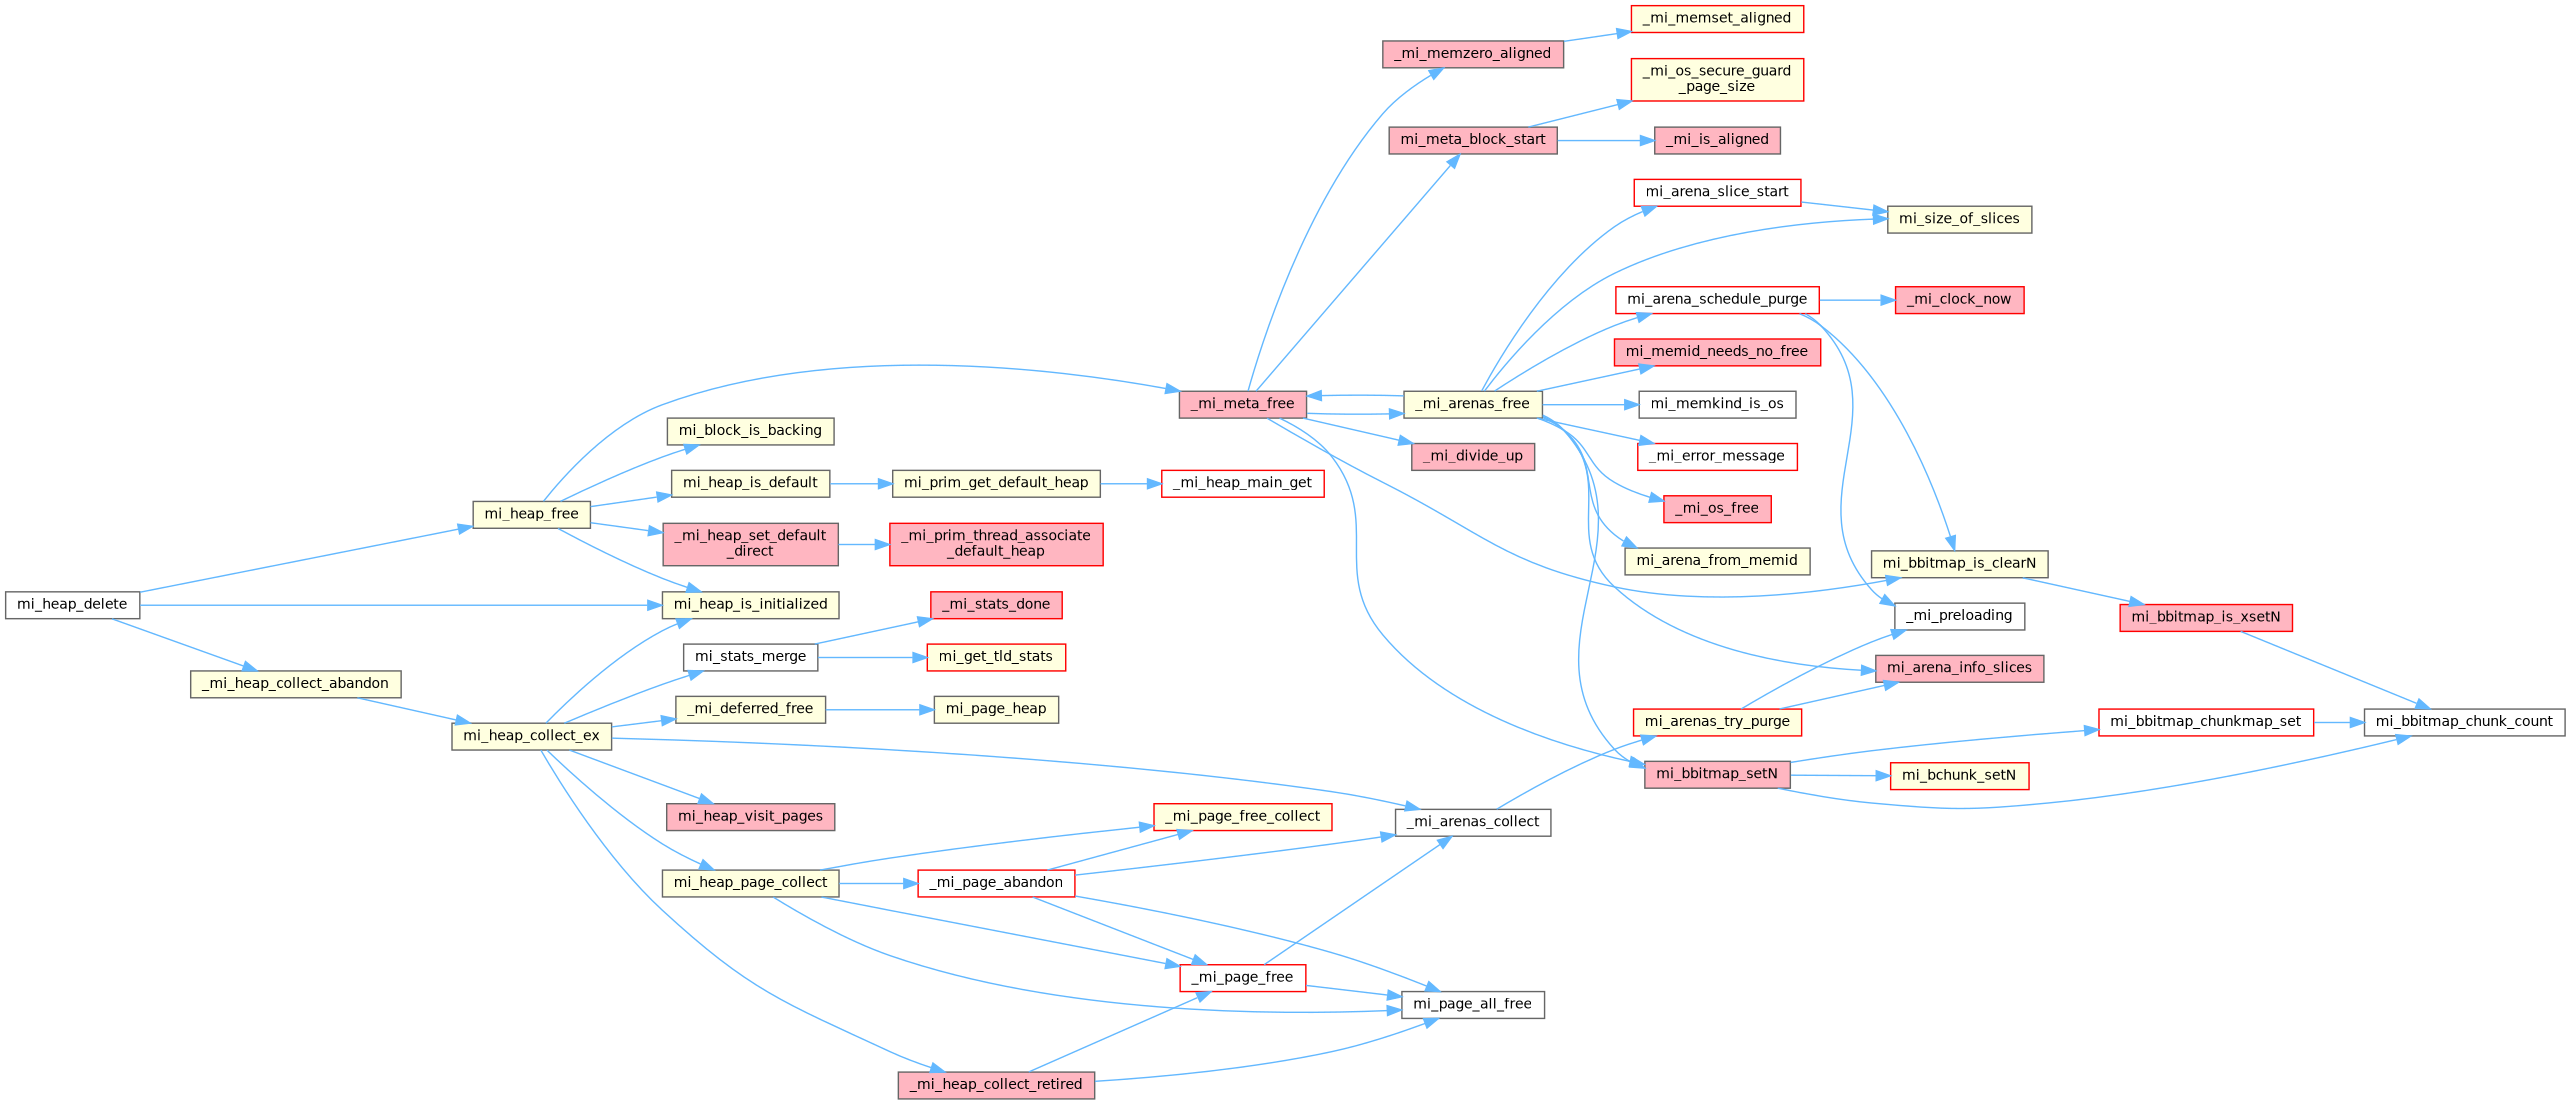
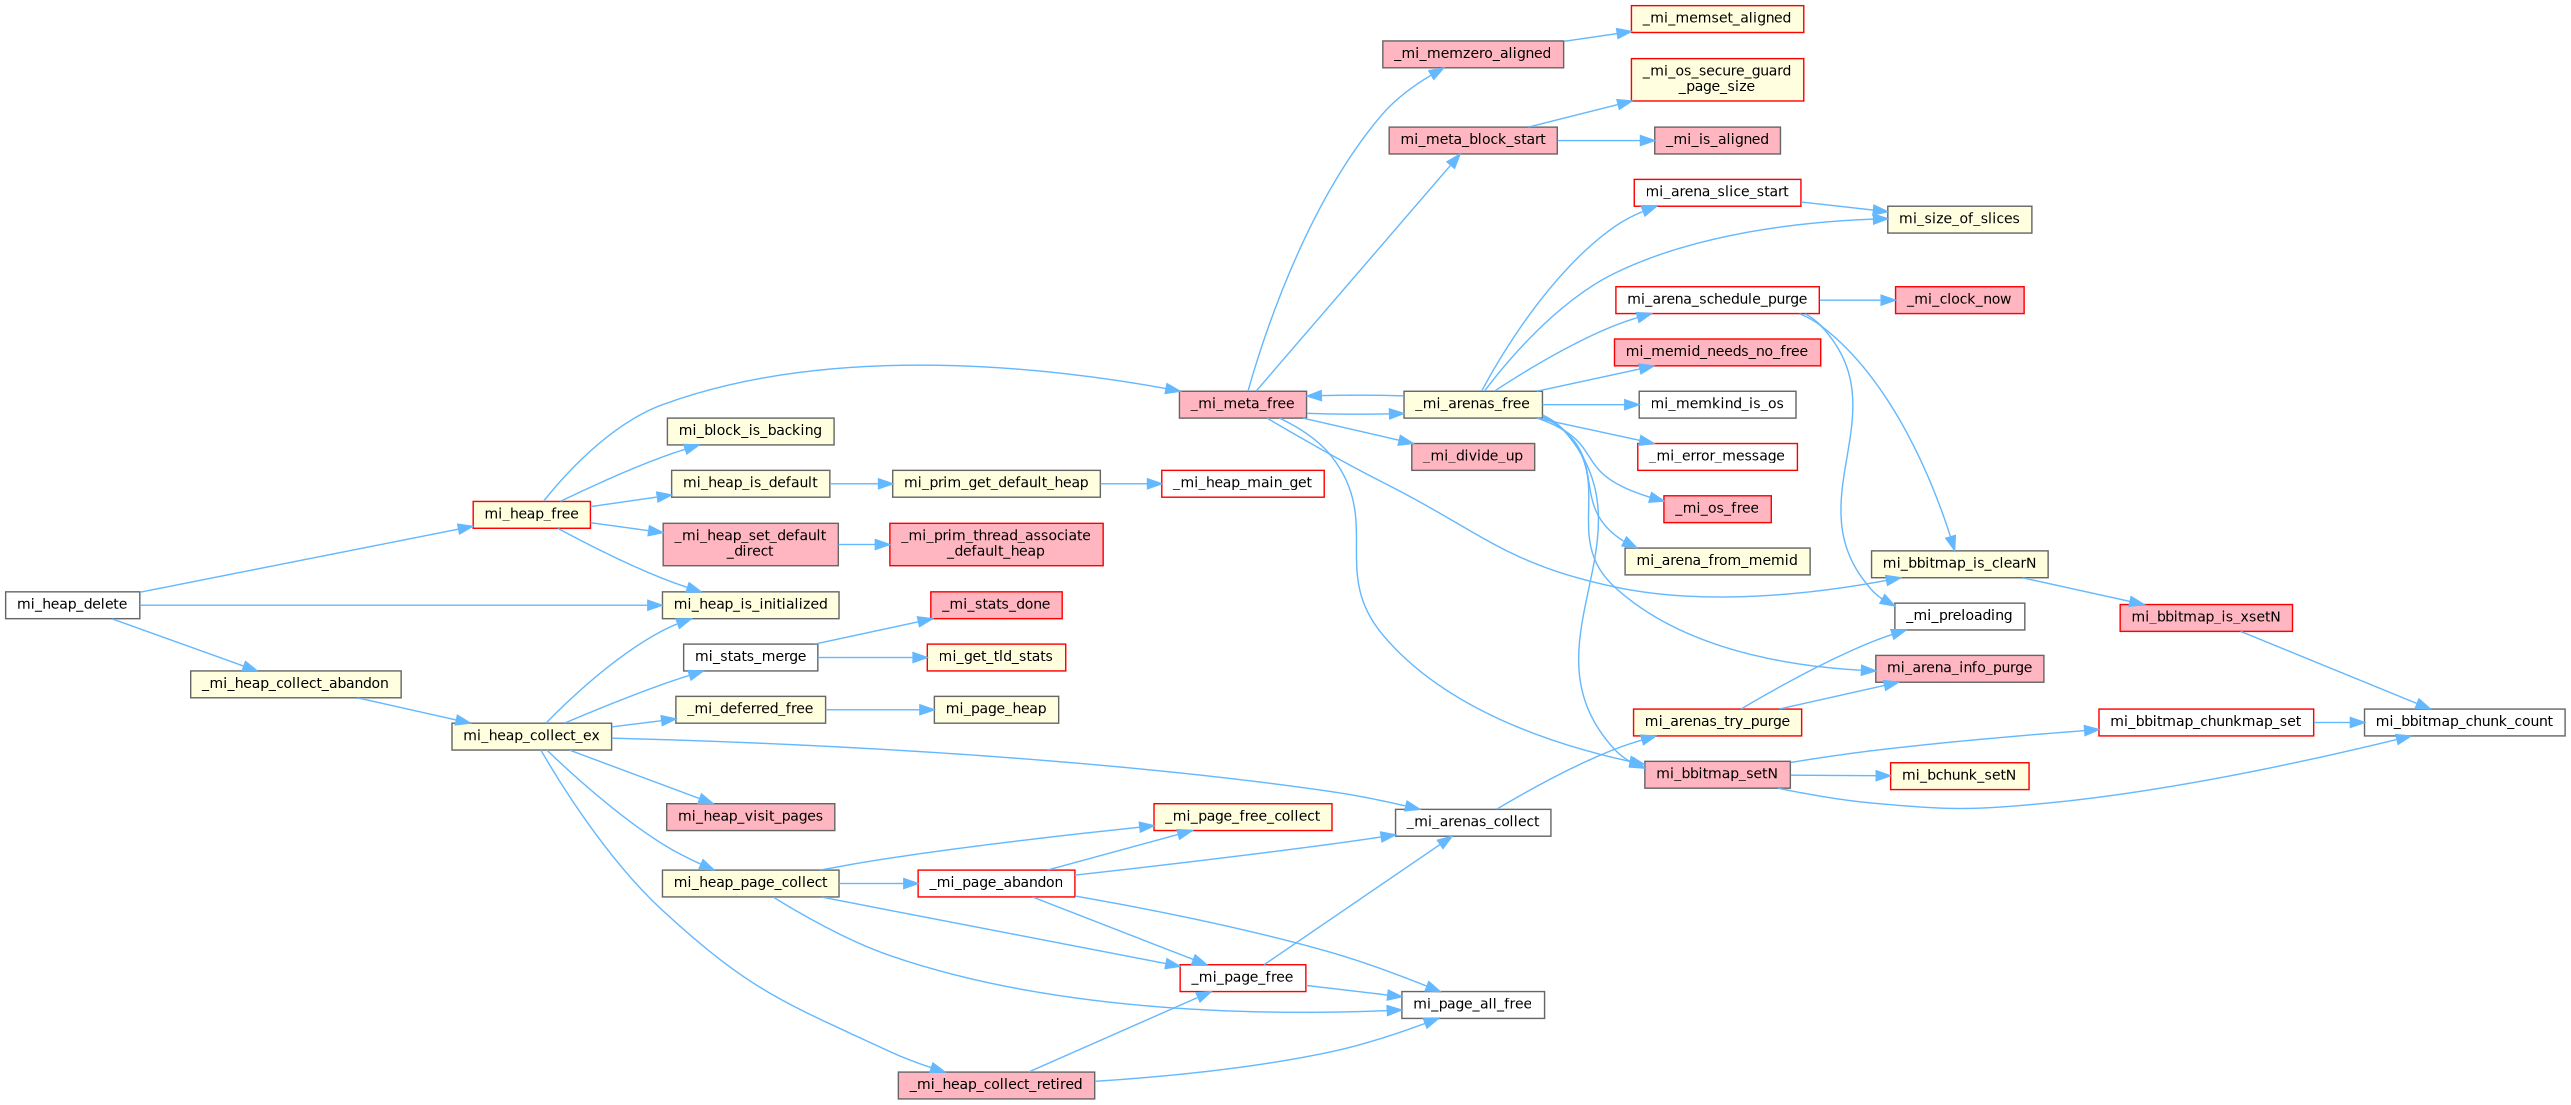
node "mi_heap_free": color grey40 -> red
node "mi_arena_info_slices": label "mi_arena_info_slices" -> "mi_arena_info_purge"
